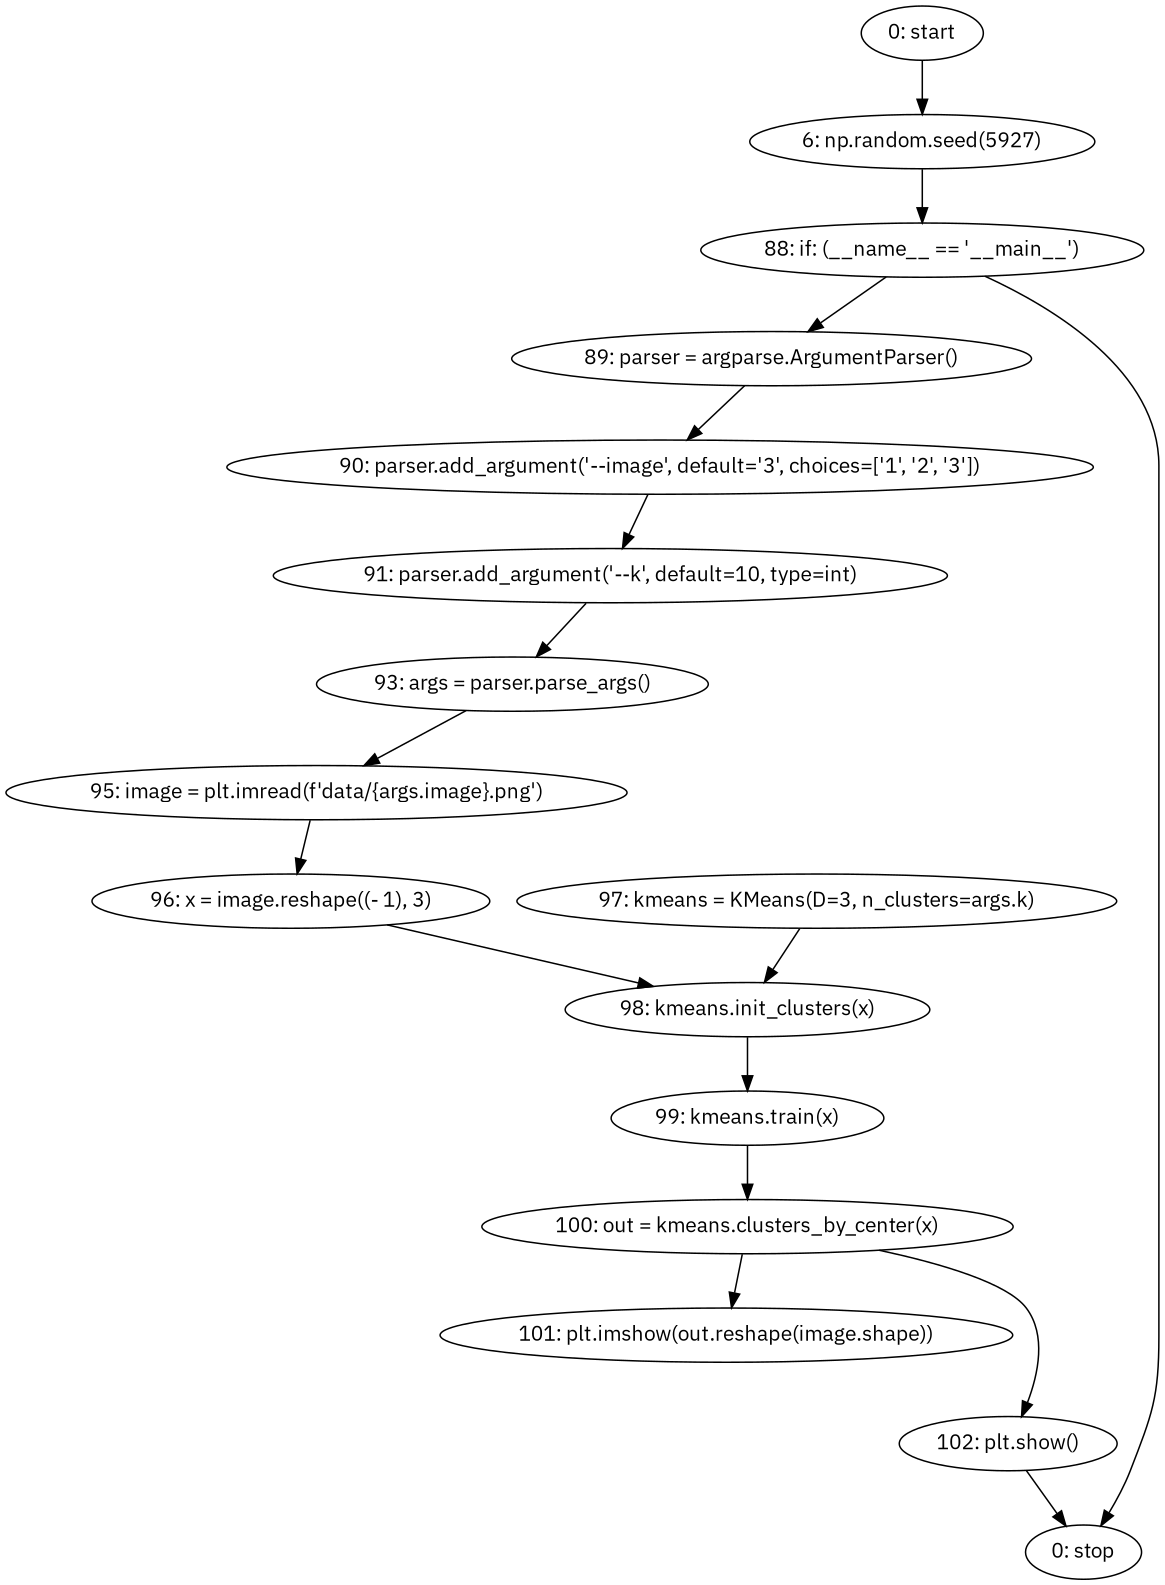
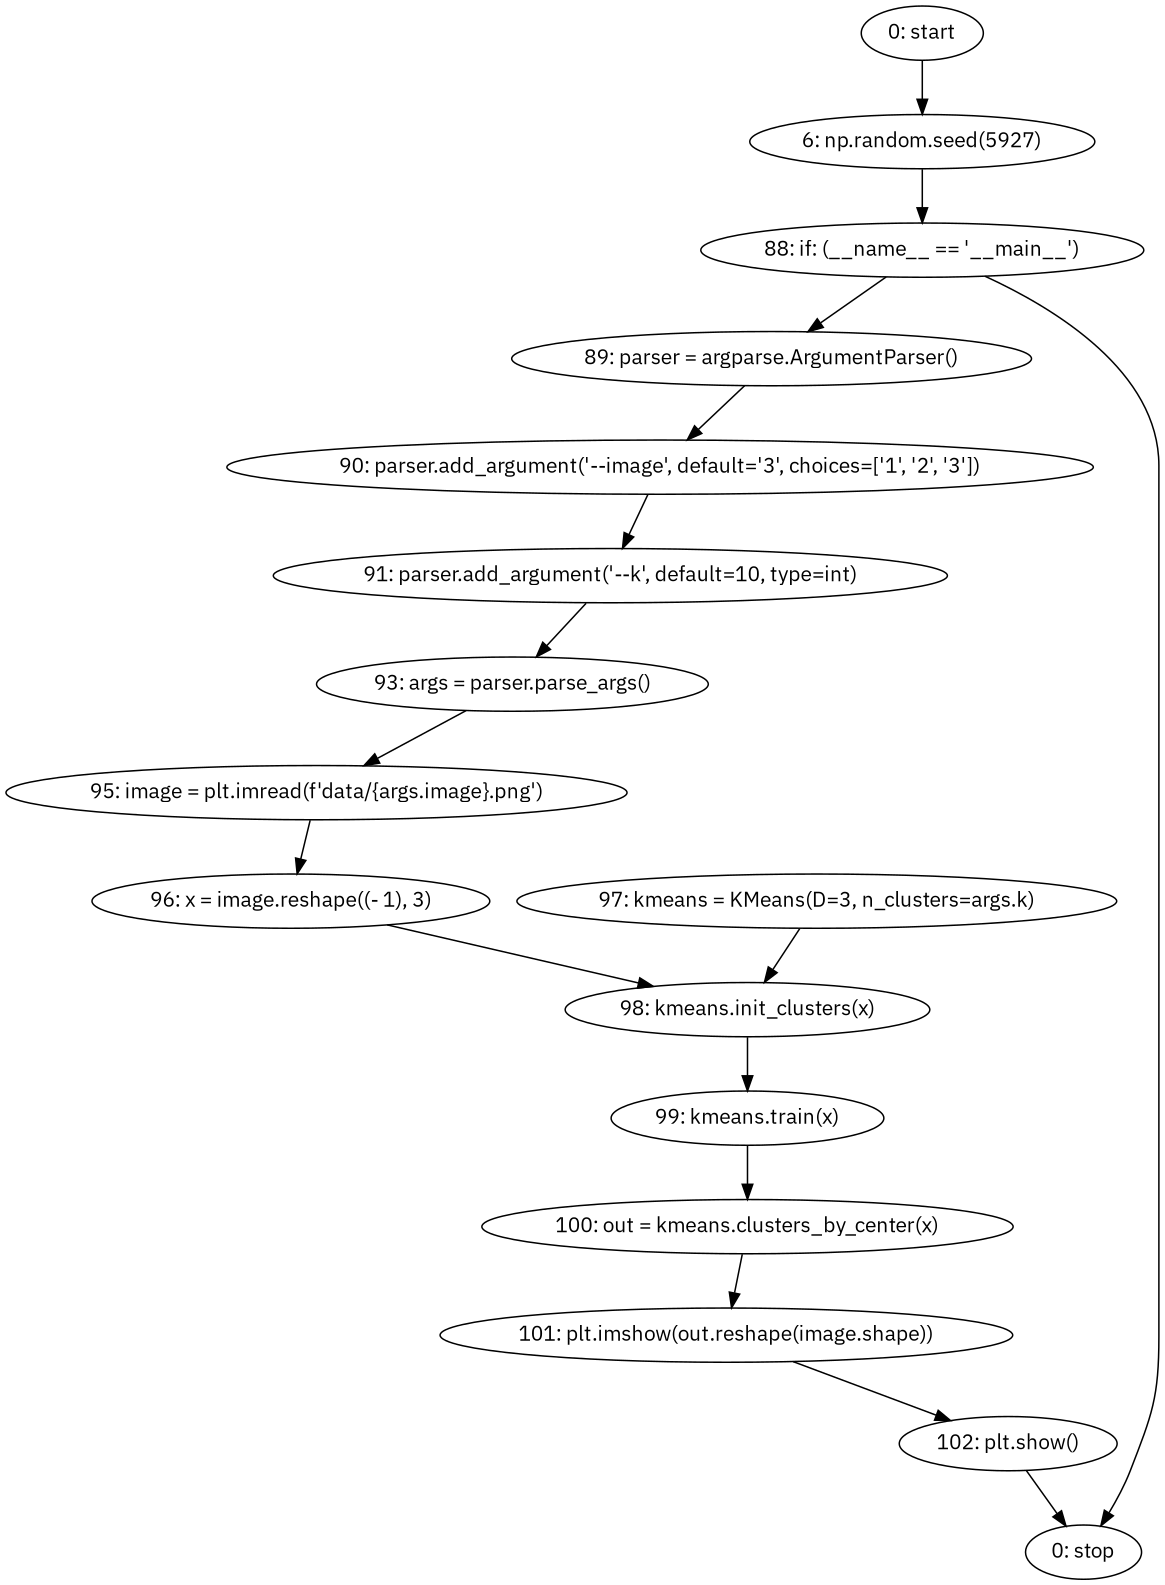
edge "100: out = kmeans.clusters_by_center(x)" -> "102: plt.show()": now "101: plt.imshow(out.reshape(image.shape))" -> "102: plt.show()"
